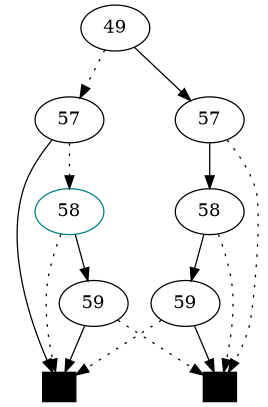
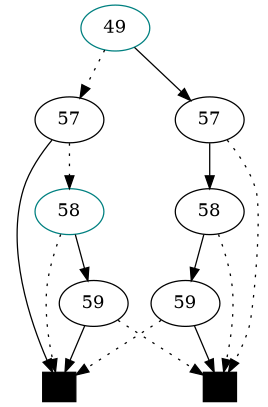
node "49": color black -> teal
